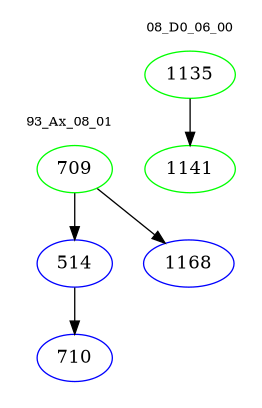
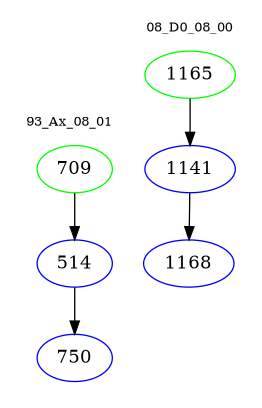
cluster "08_D0_06_00": label "08_D0_06_00" -> "08_D0_08_00"
node "1135": label "1135" -> "1165"
node "1141": color green -> blue
edge "709" -> "1168": now "1141" -> "1168"
node "710": label "710" -> "750"
